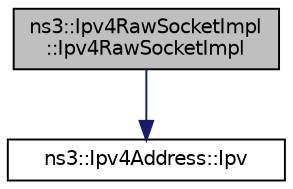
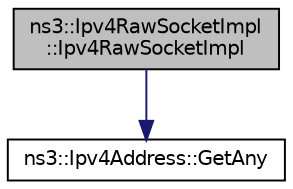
node "ns3::Ipv4Address::Ipv": label "ns3::Ipv4Address::Ipv" -> "ns3::Ipv4Address::GetAny"
